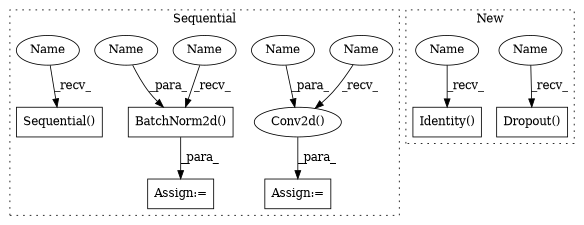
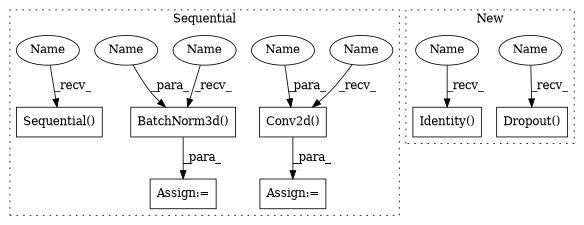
node "BatchNorm2d()": label "BatchNorm2d()" -> "BatchNorm3d()"
node "Conv2d()": shape ellipse -> box
